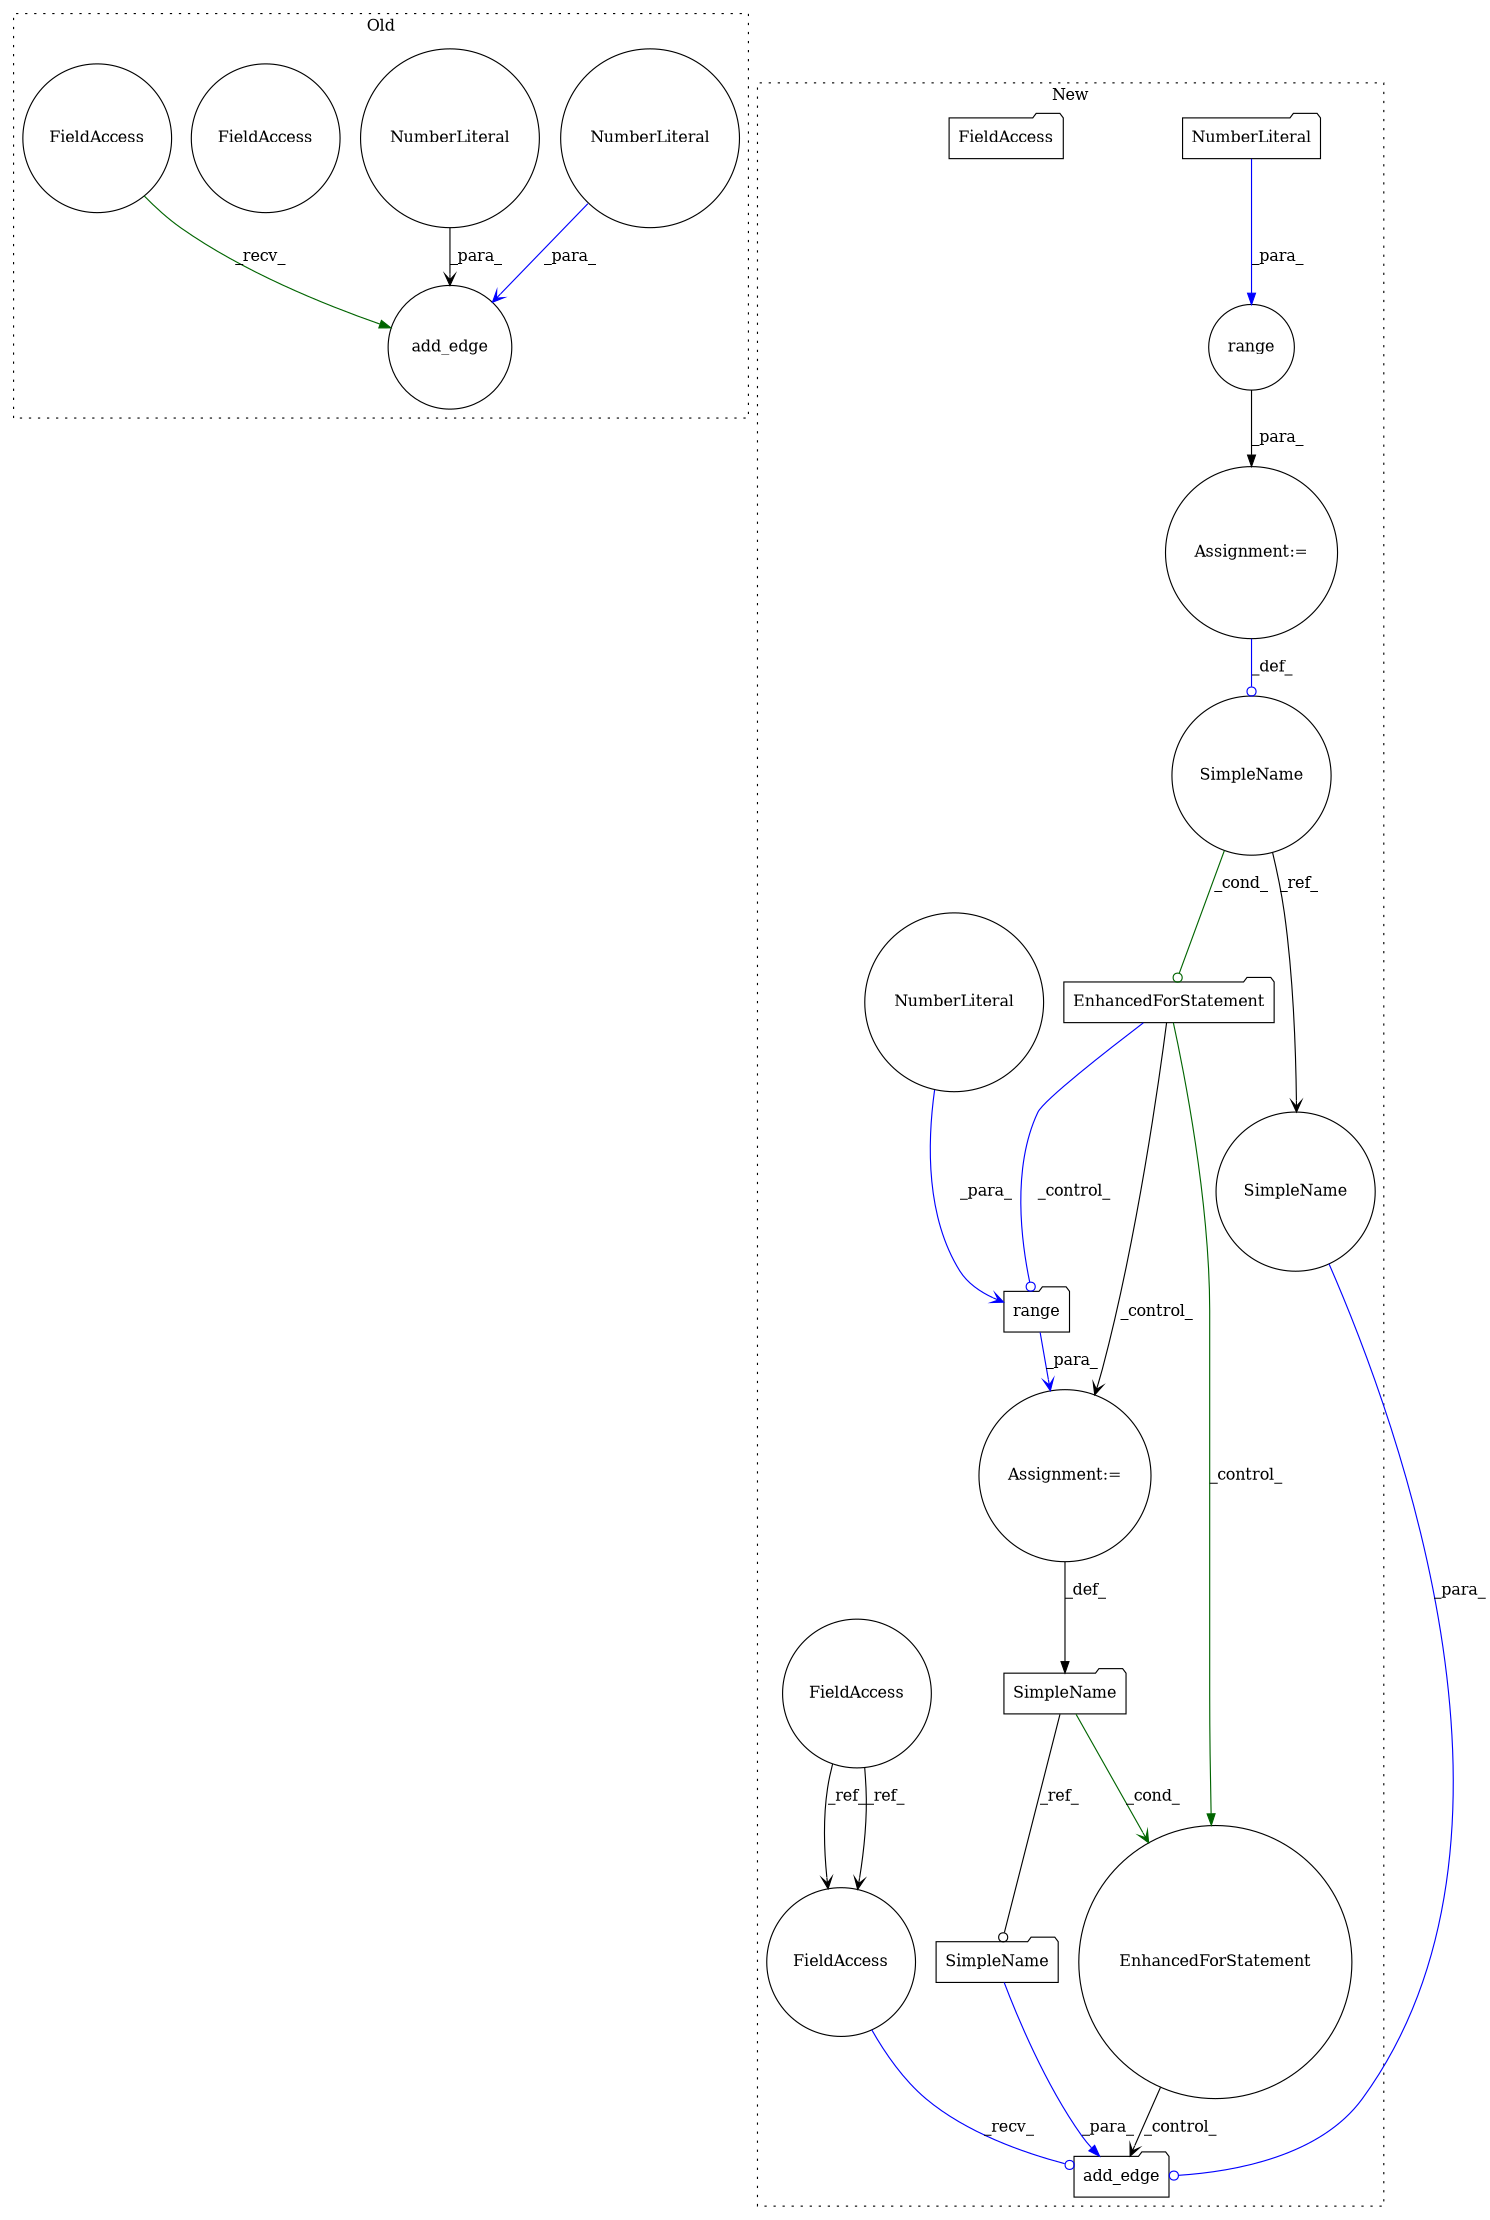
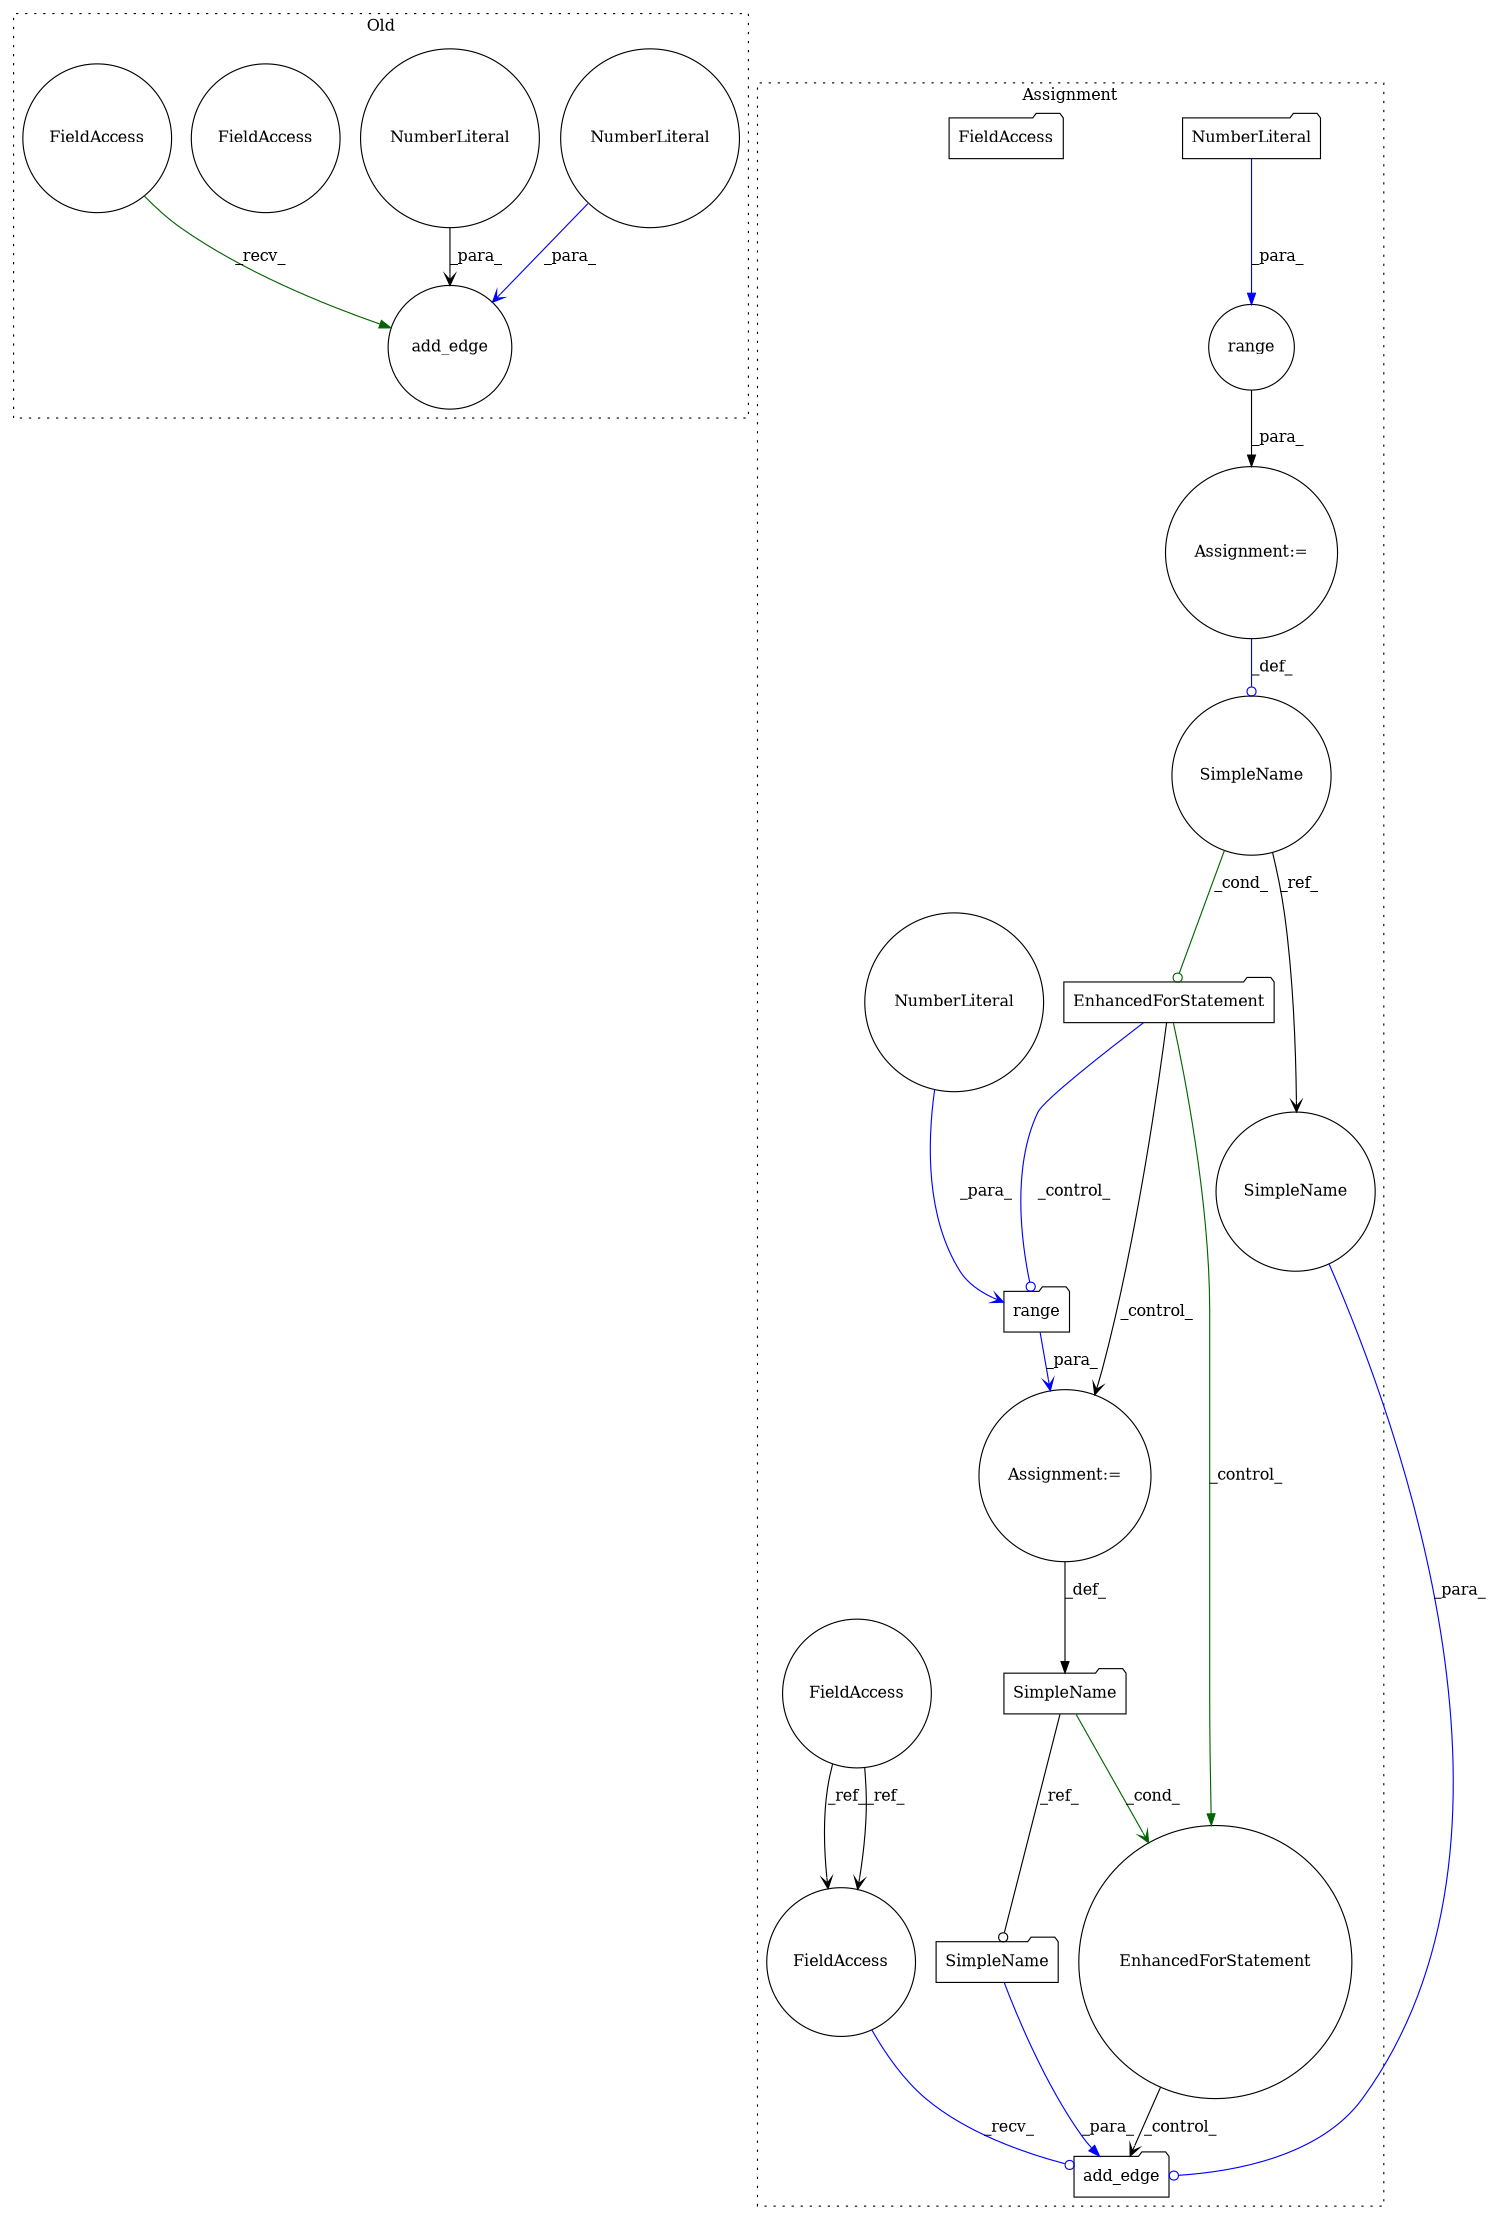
cluster "New": label "New" -> "Assignment"
